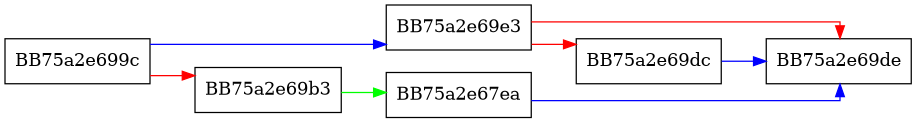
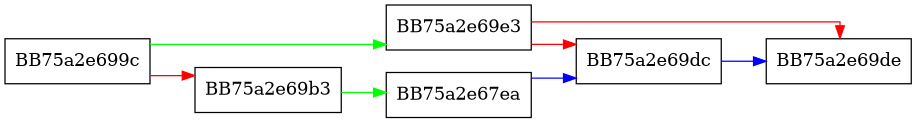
edge "BB75a2e699c" -> "BB75a2e69e3": color blue -> green
edge "BB75a2e67ea" -> "BB75a2e69de": now "BB75a2e67ea" -> "BB75a2e69dc"
